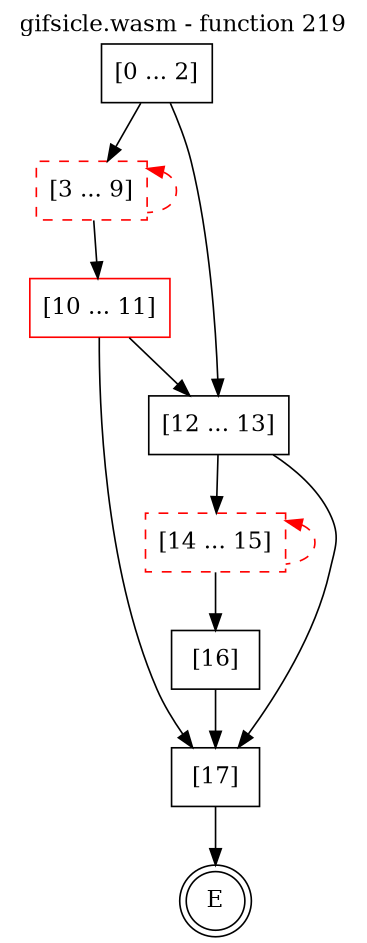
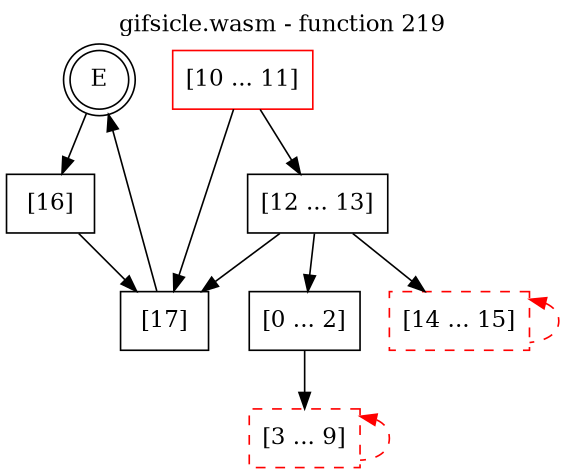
edge "[0 ... 2]" -> "[12 ... 13]": reversed
edge "[3 ... 9]" -> "[10 ... 11]": removed
edge "[14 ... 15]" -> "[16]": now "E" -> "[16]"
